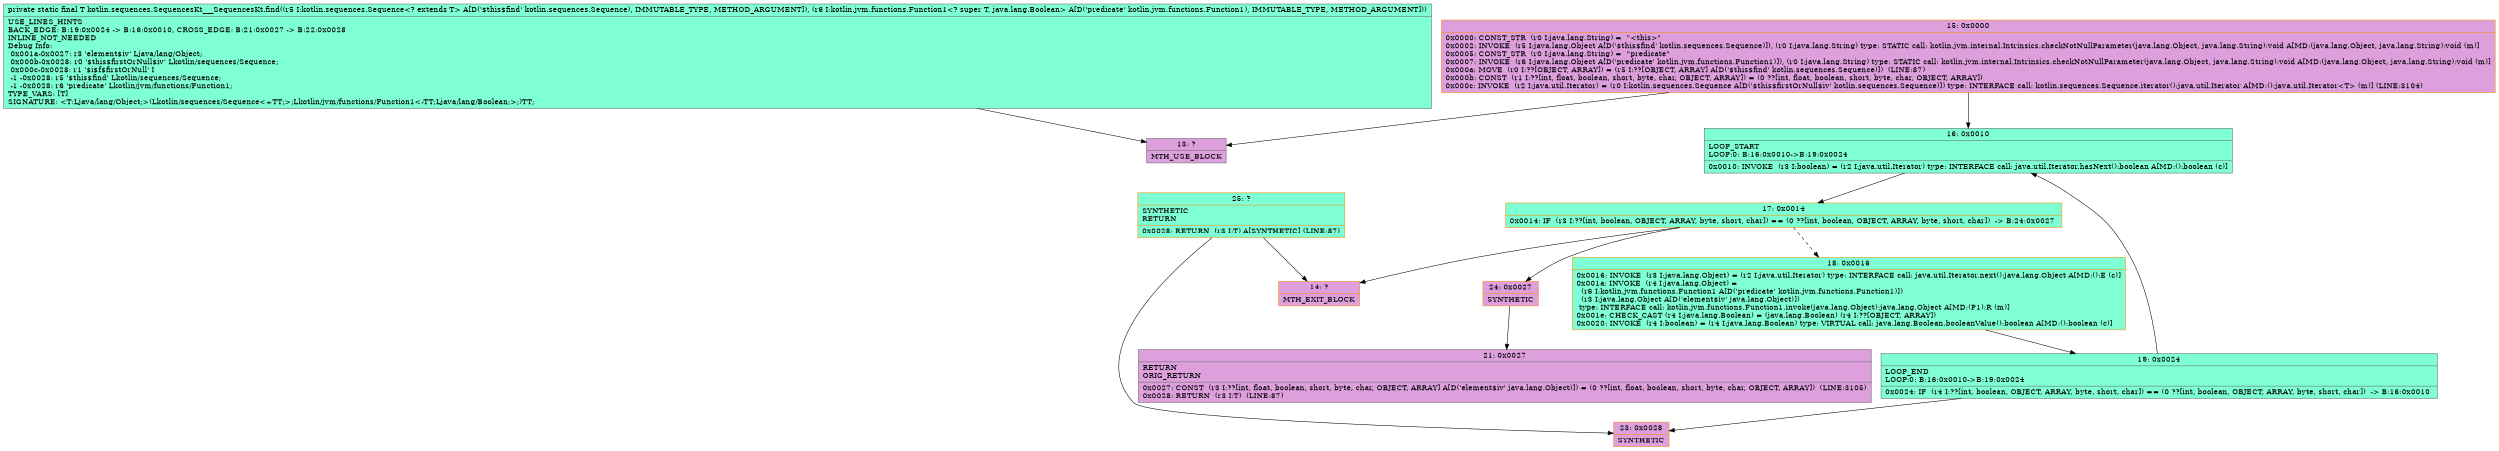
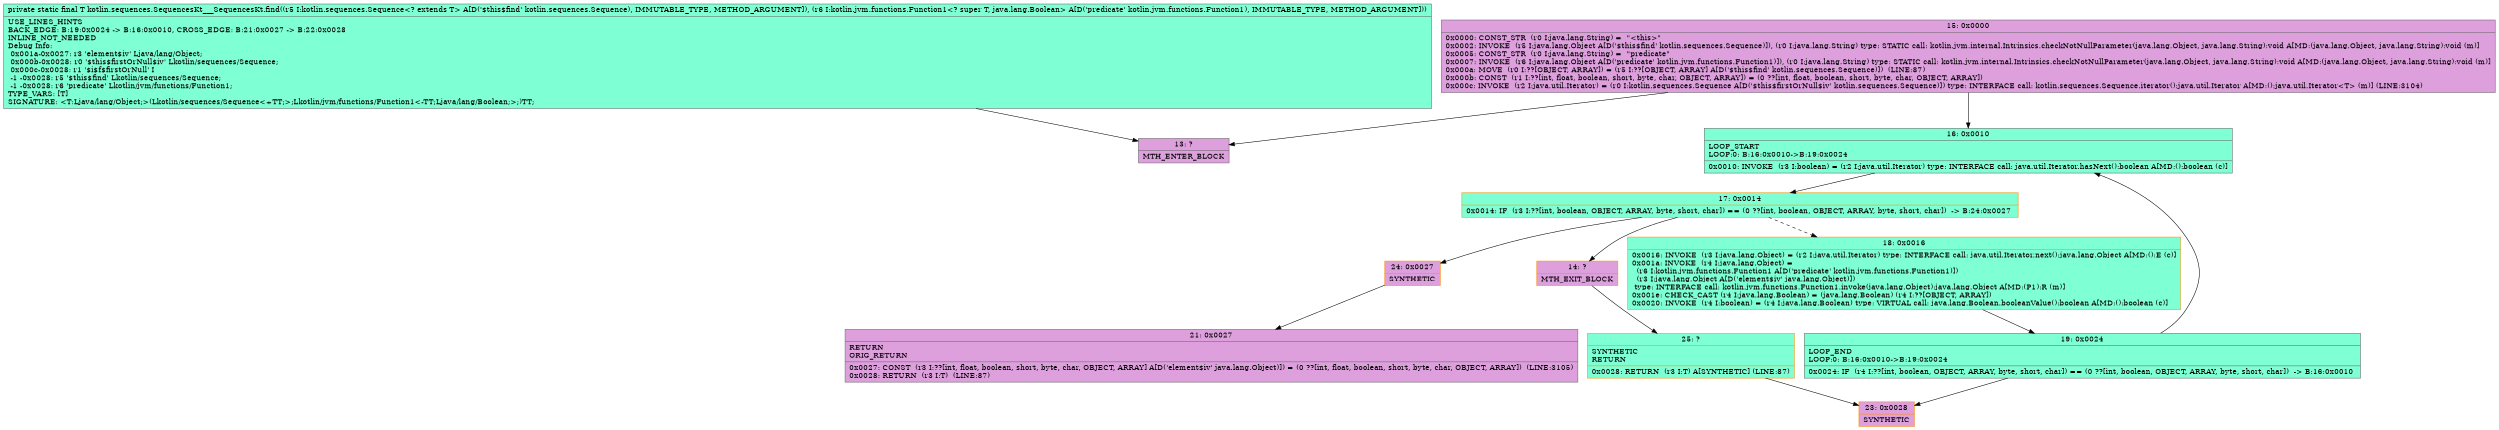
node "15: 0x0000": color darkorange -> gray40
node "13: ?": text "MTH_USE_BLOCK" -> "MTH_ENTER_BLOCK"
edge "25: ?" -> "14: ?": reversed
